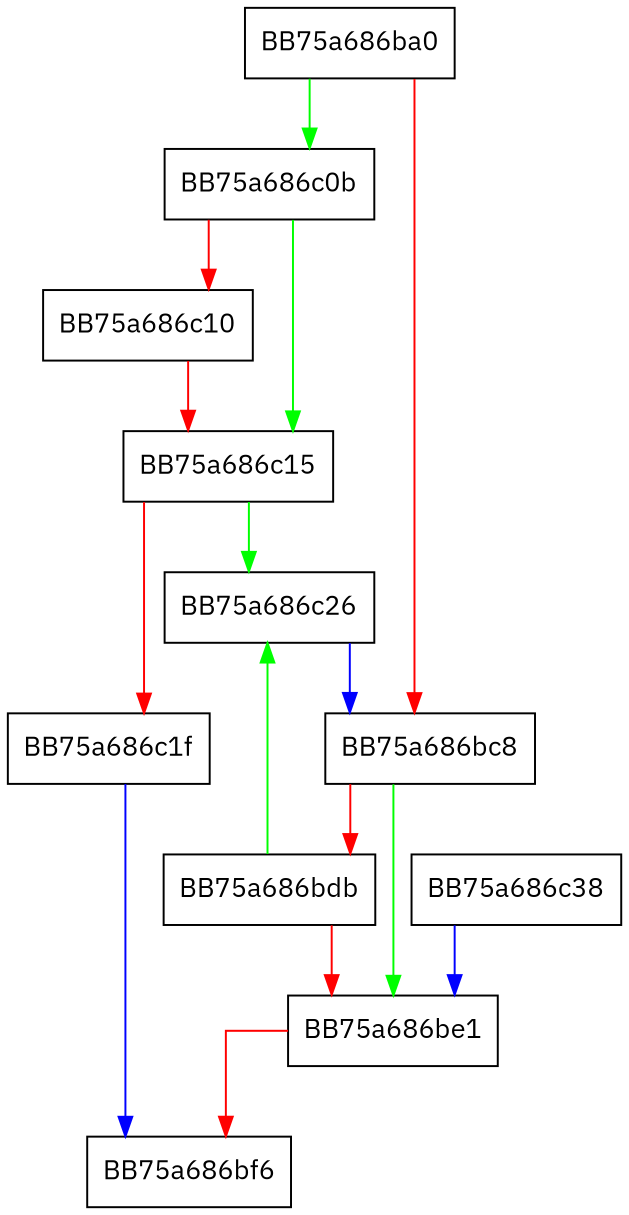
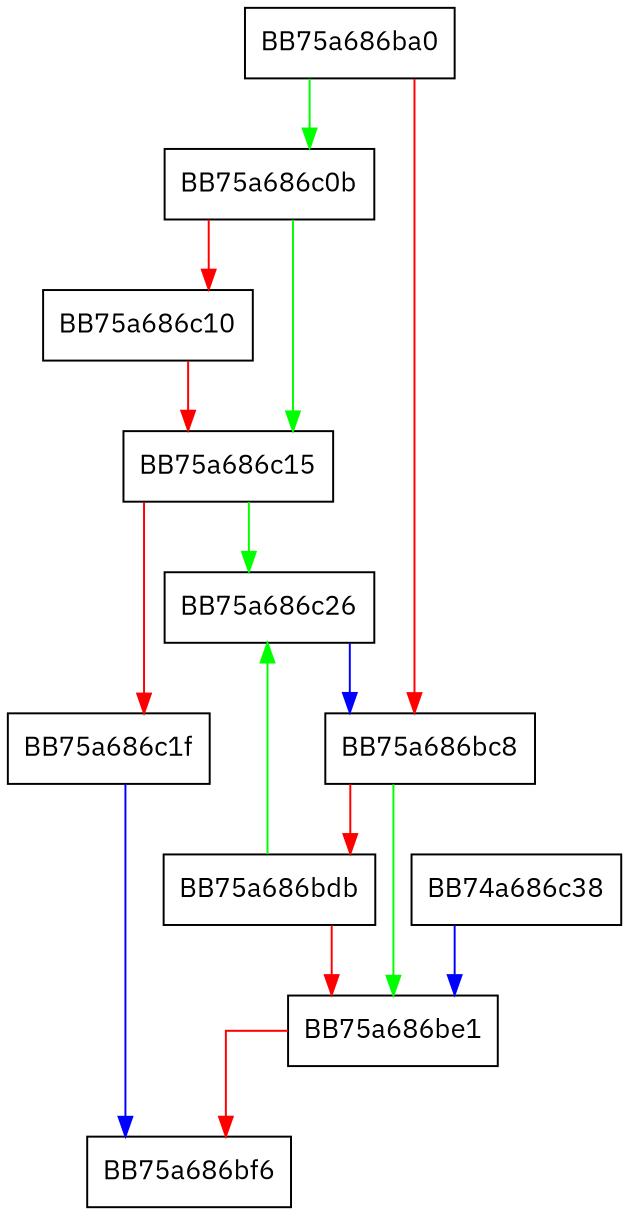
node "BB75a686c38": label "BB75a686c38" -> "BB74a686c38"
